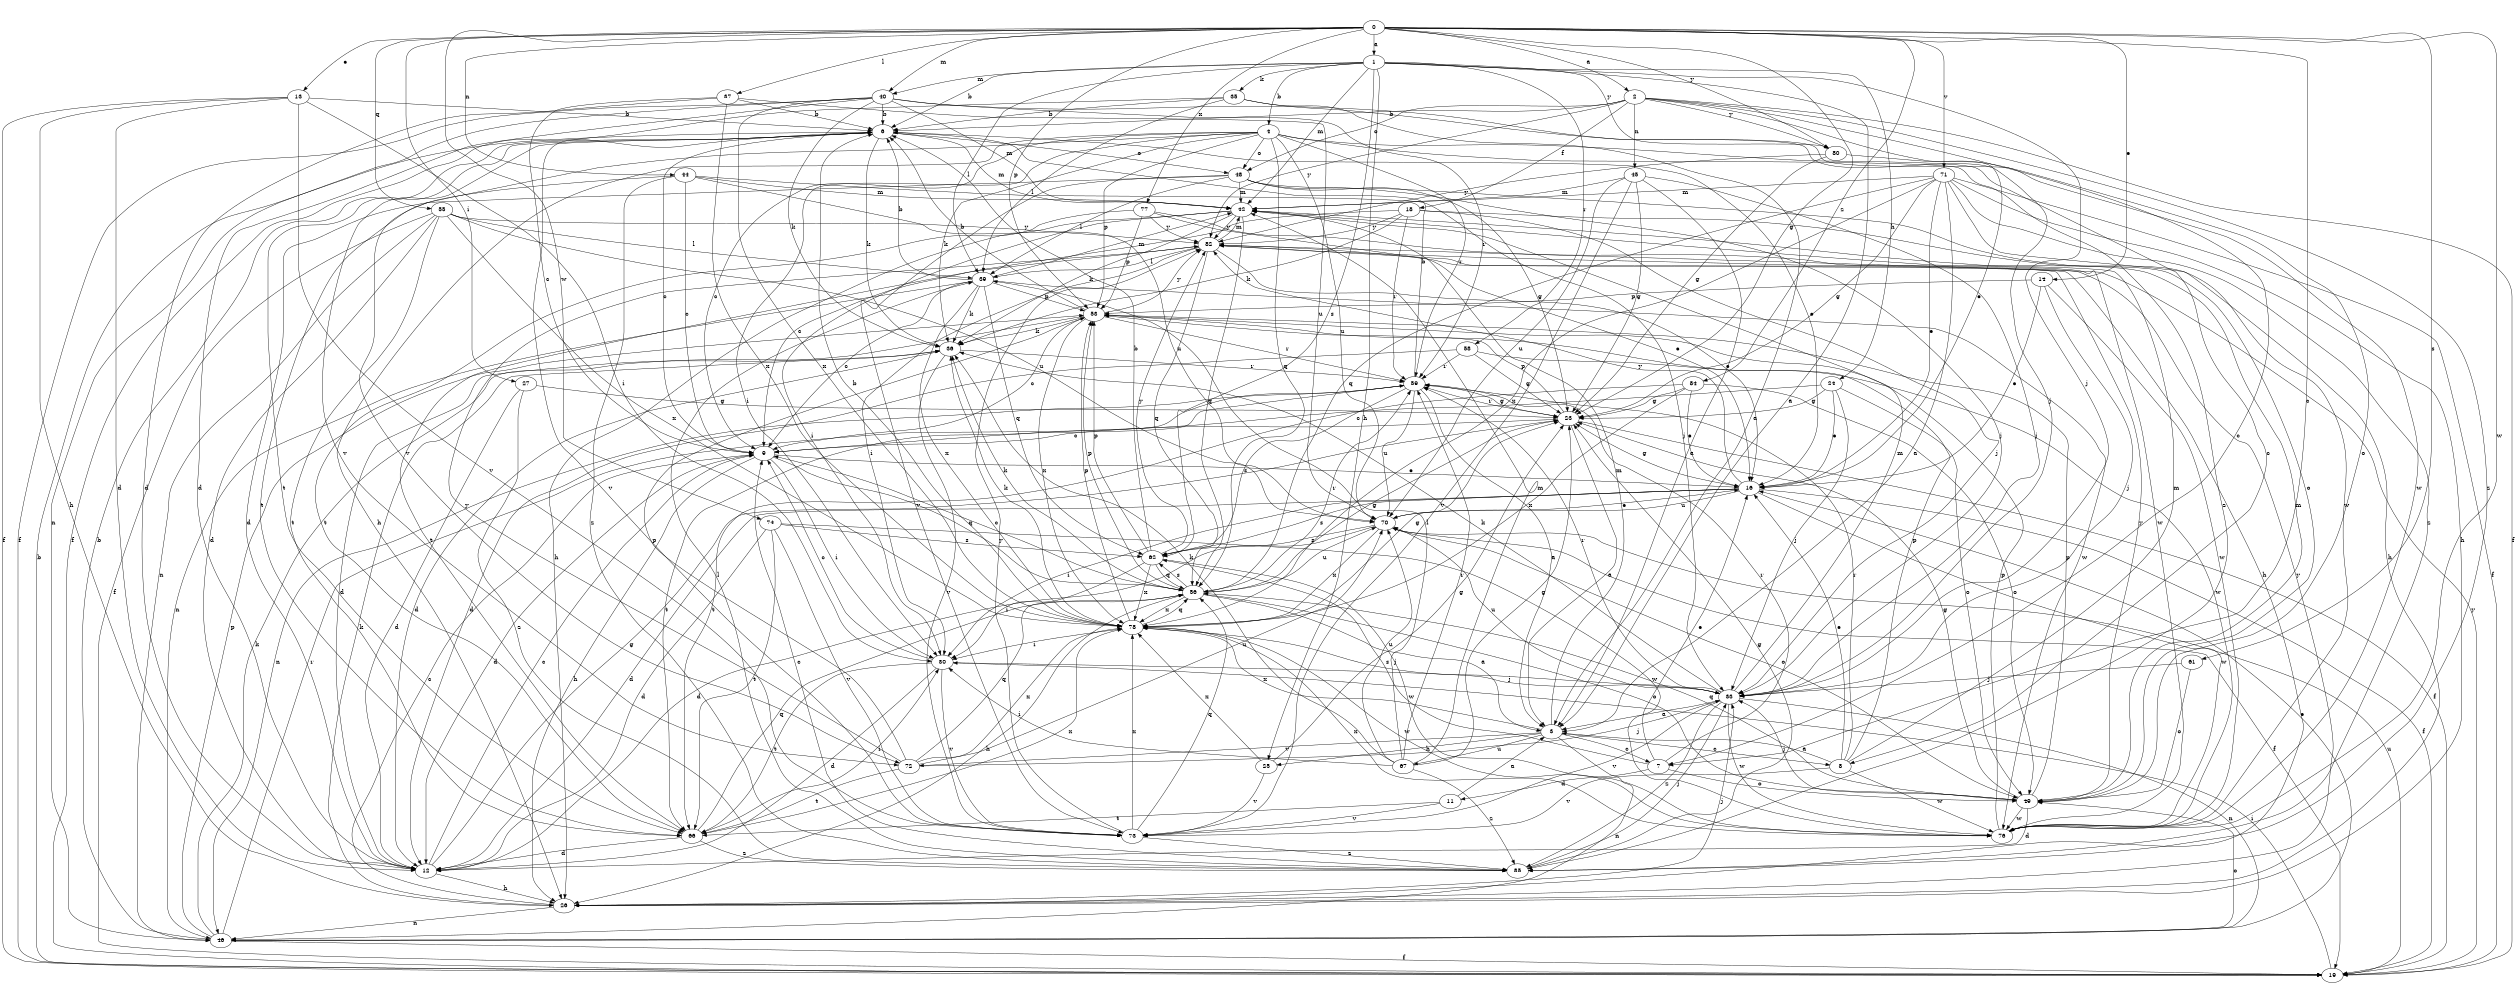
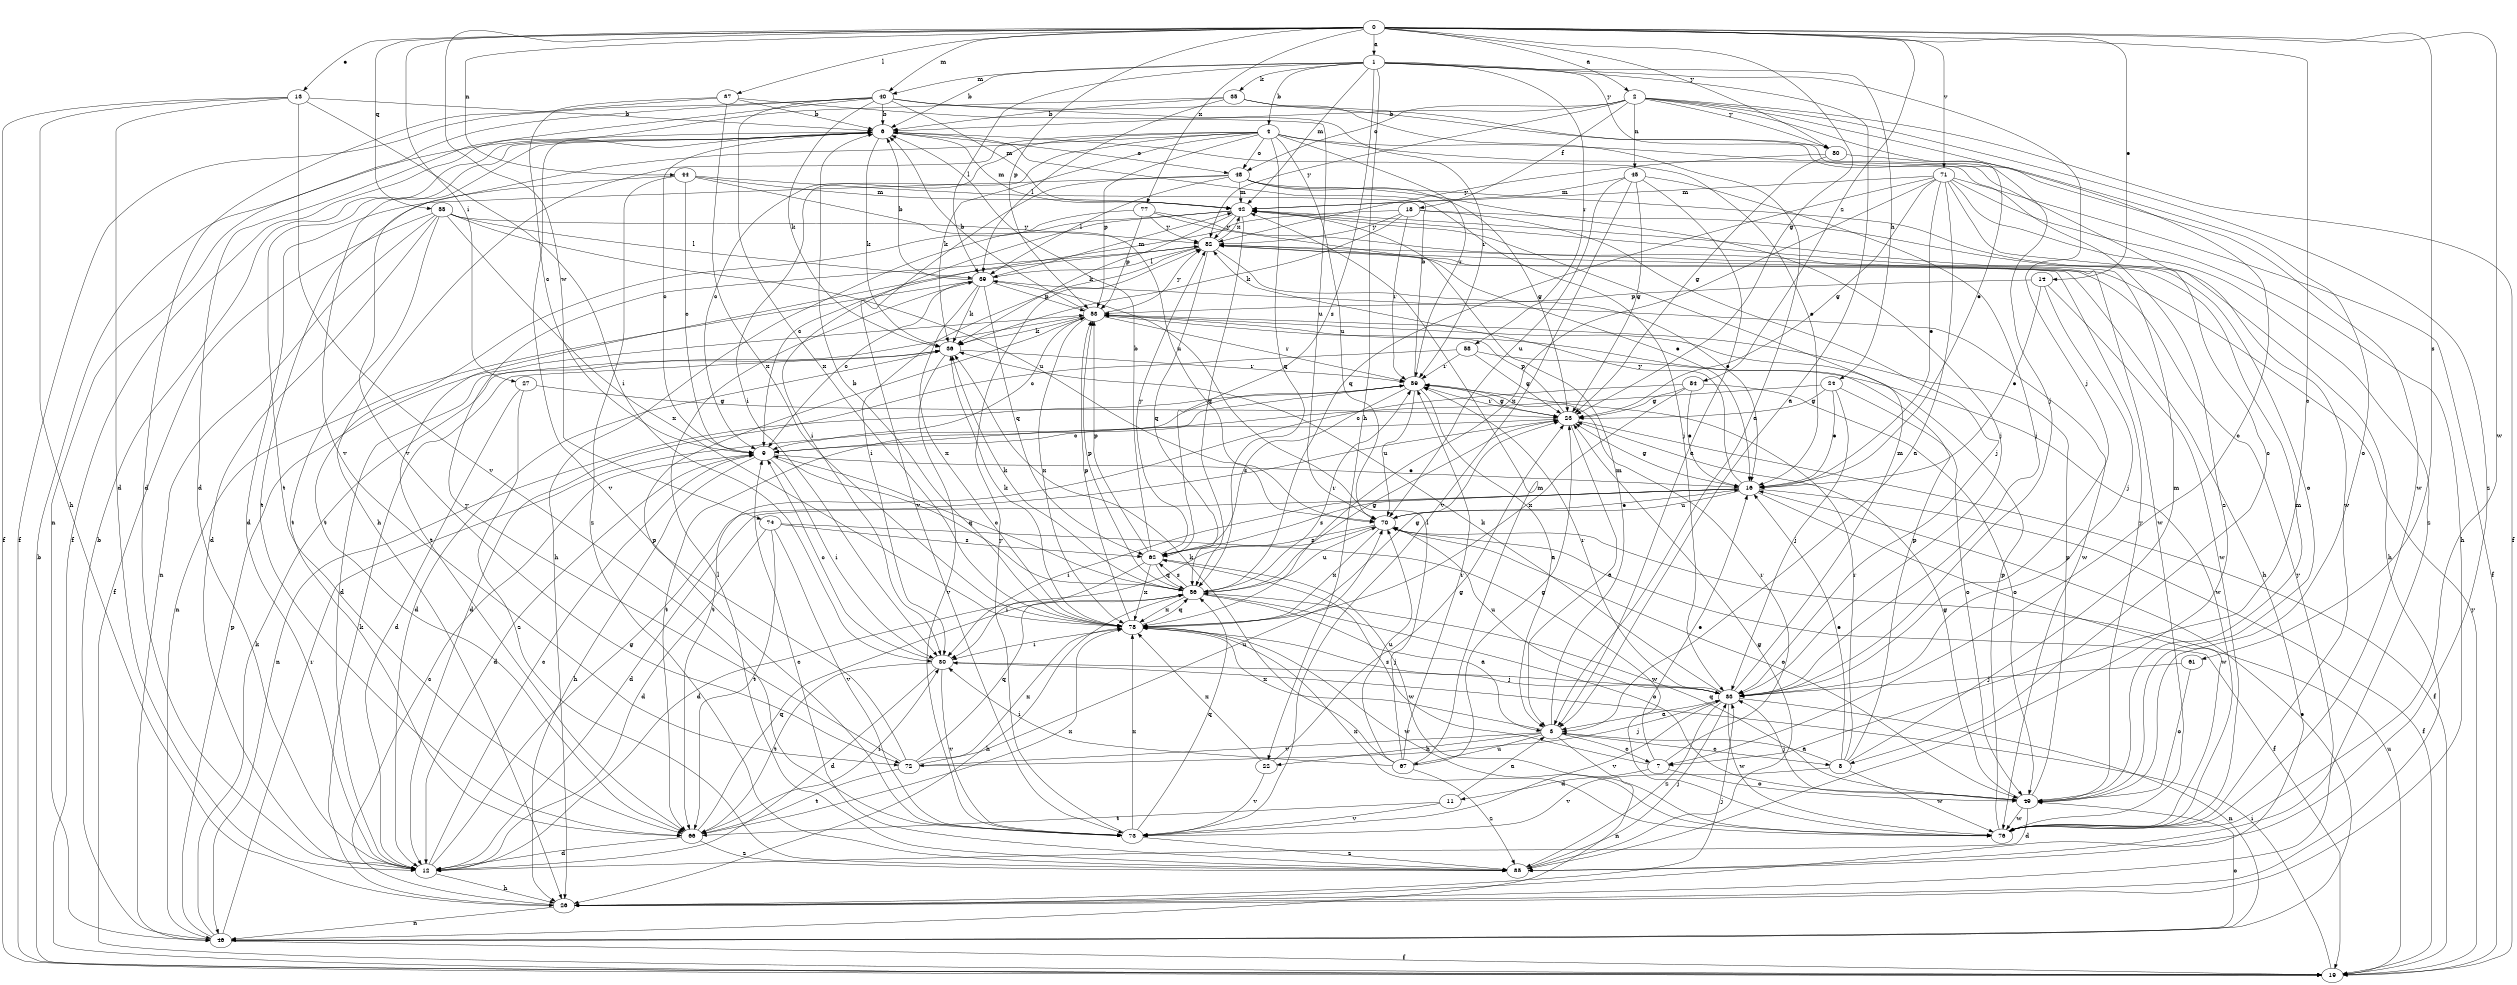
edge "82" -> "42": label "m" -> "x"
node "25": label "25" -> "22"
